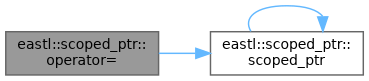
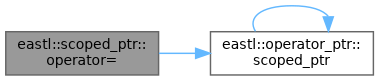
node "eastl::scoped_ptr:: scoped_ptr": label "eastl::scoped_ptr:: scoped_ptr" -> "eastl::operator_ptr:: scoped_ptr"
